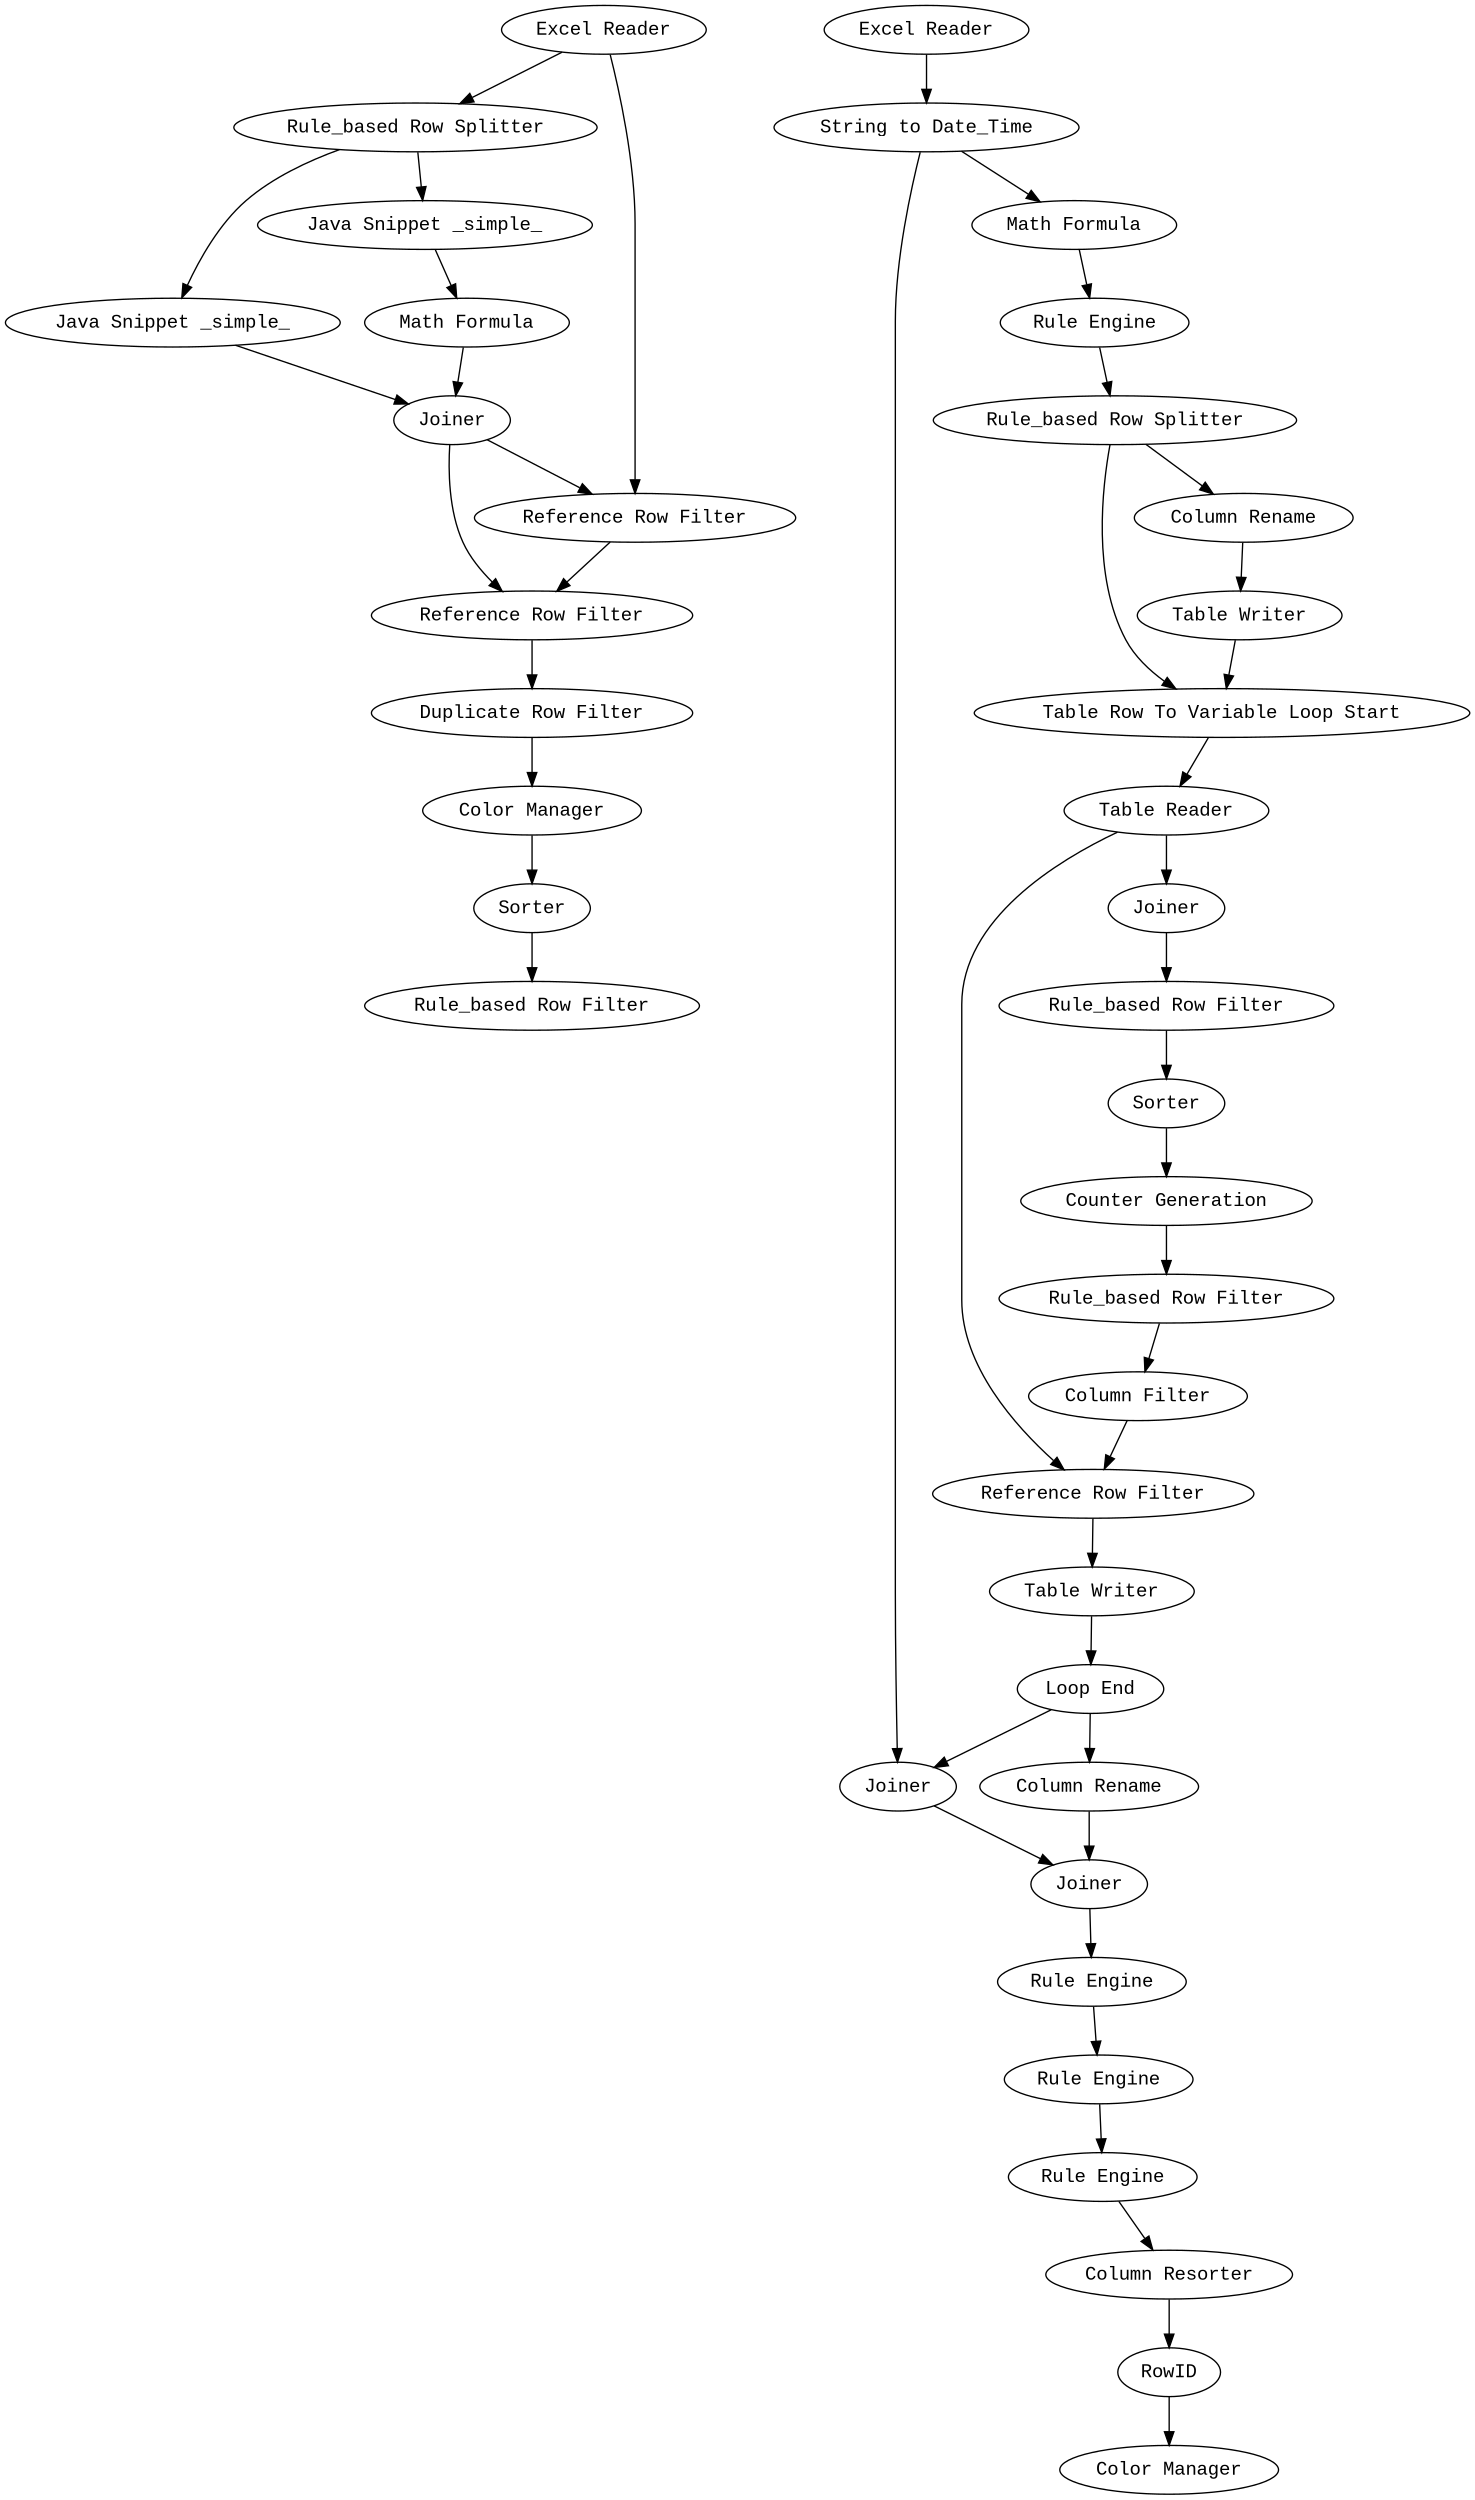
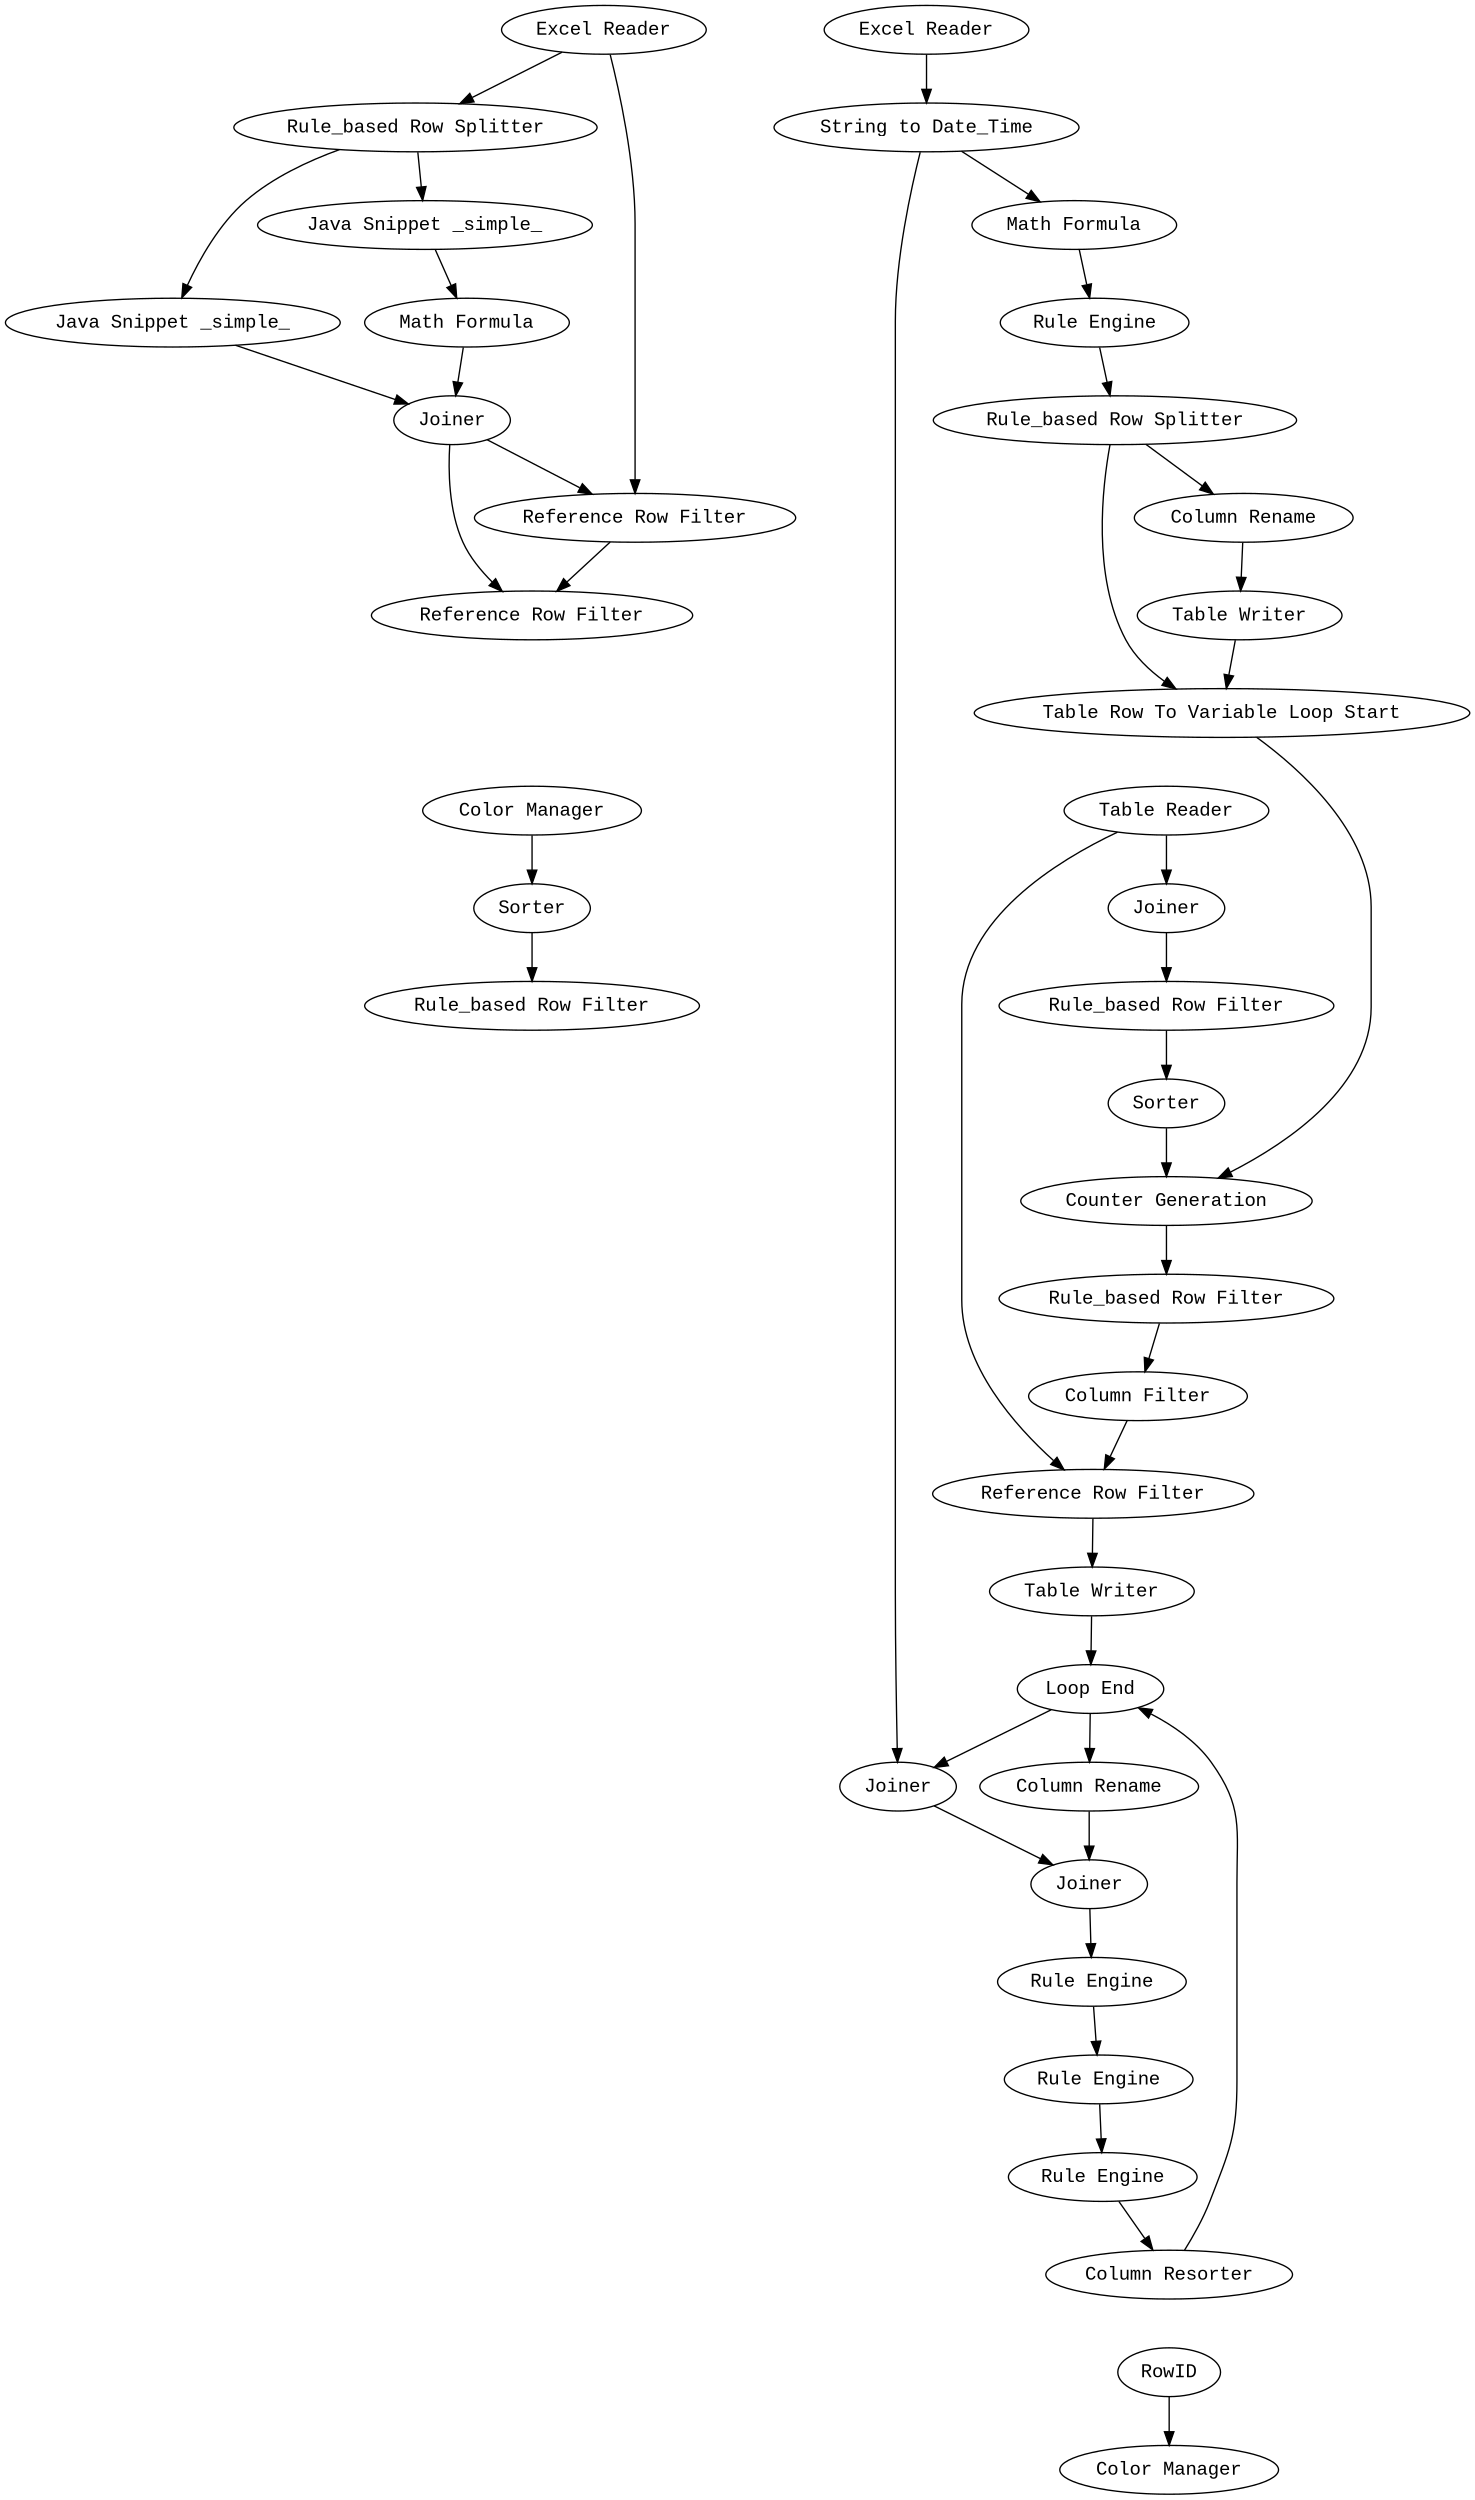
node "Duplicate Row Filter": removed
edge "Table Row To Variable Loop Start" -> "Table Reader": now "Table Row To Variable Loop Start" -> "Counter Generation"
edge "Column Resorter" -> "RowID": now "Column Resorter" -> "Loop End"
